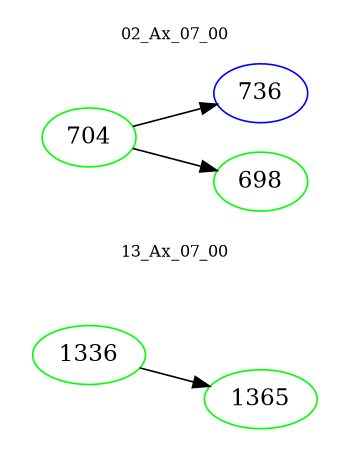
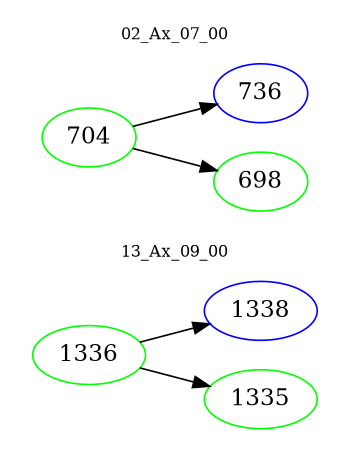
cluster "13_Ax_07_00": label "13_Ax_07_00" -> "13_Ax_09_00"
node "1338": added
node "1365": label "1365" -> "1335"
